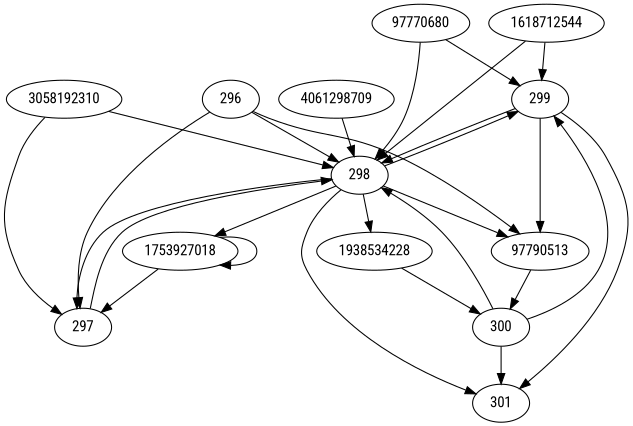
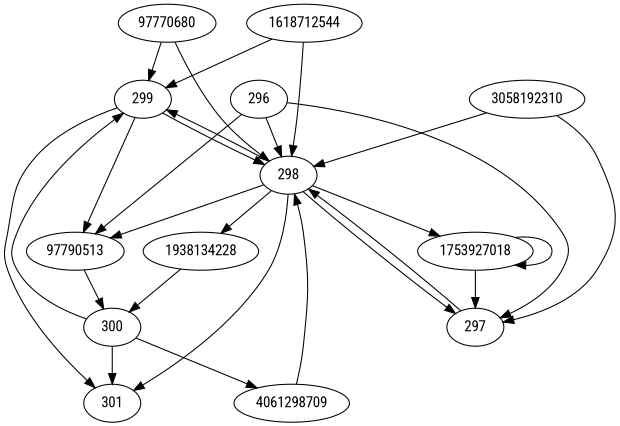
edge "300" -> "298": now "300" -> "4061298709"
node "1938534228": label "1938534228" -> "1938134228"
